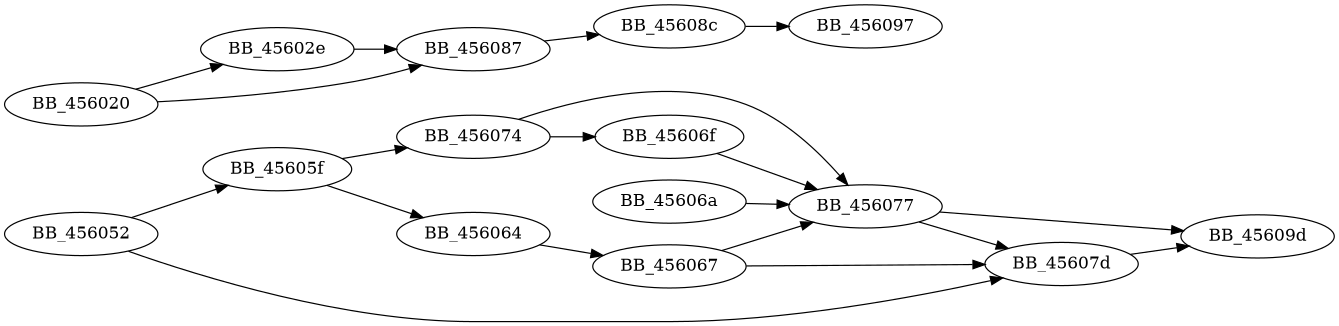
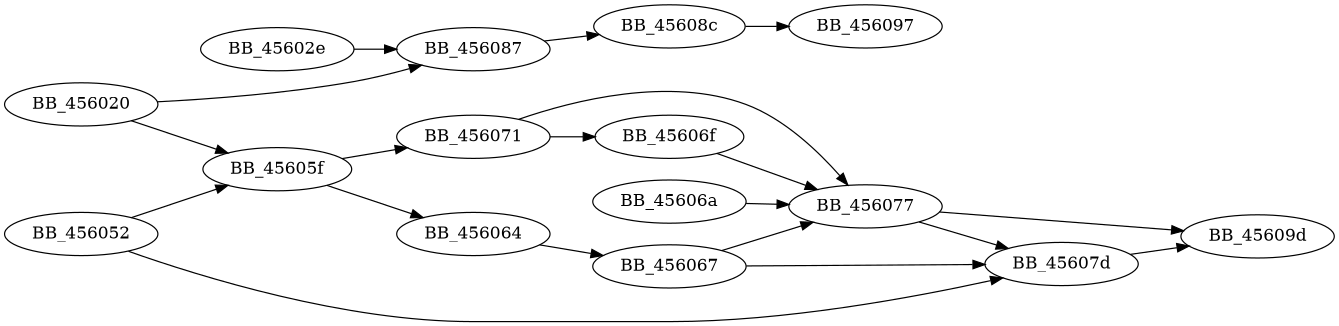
edge "BB_456020" -> "BB_45602e": now "BB_456020" -> "BB_45605f"
node "BB_456074": label "BB_456074" -> "BB_456071"
